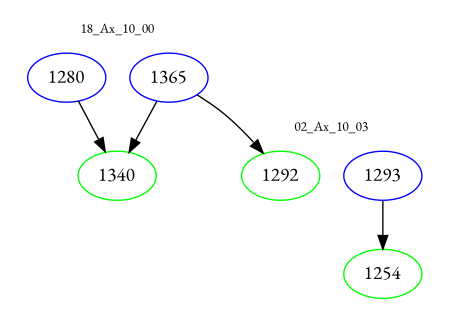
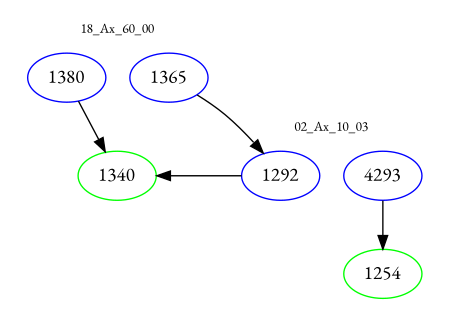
cluster "18_Ax_10_00": label "18_Ax_10_00" -> "18_Ax_60_00"
node "1280": label "1280" -> "1380"
edge "1365" -> "1340": now "1292" -> "1340"
node "1292": color green -> blue
node "1293": label "1293" -> "4293"
